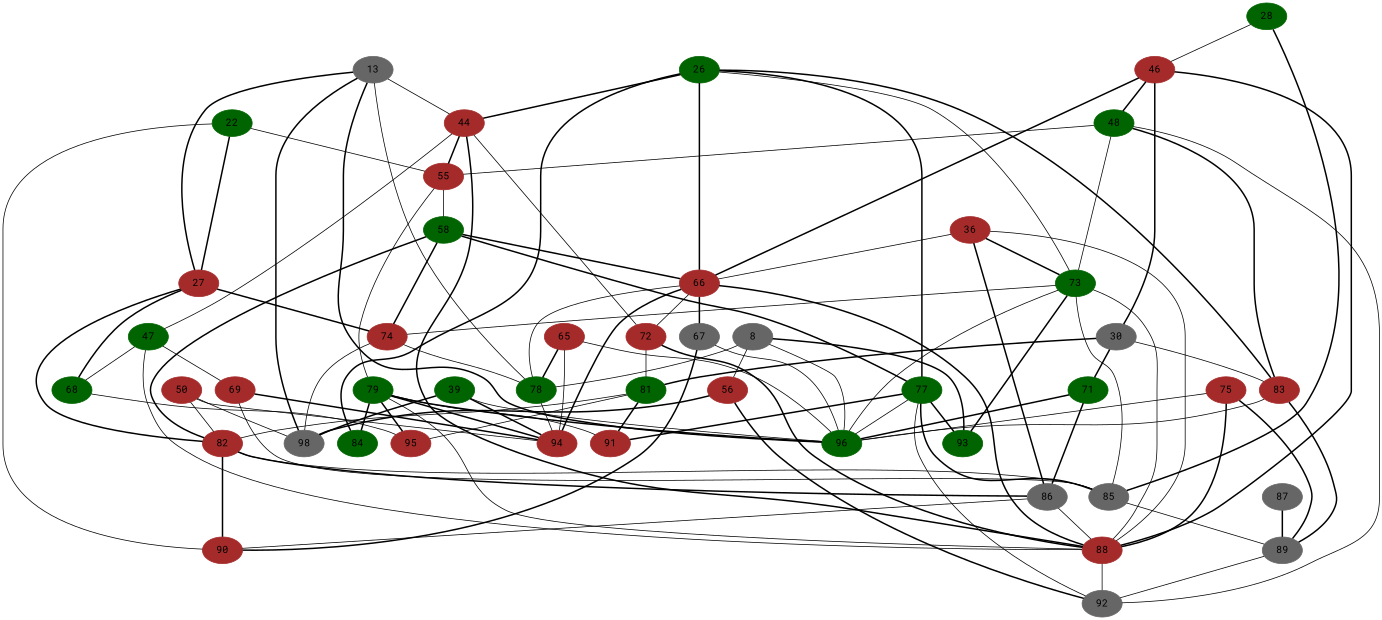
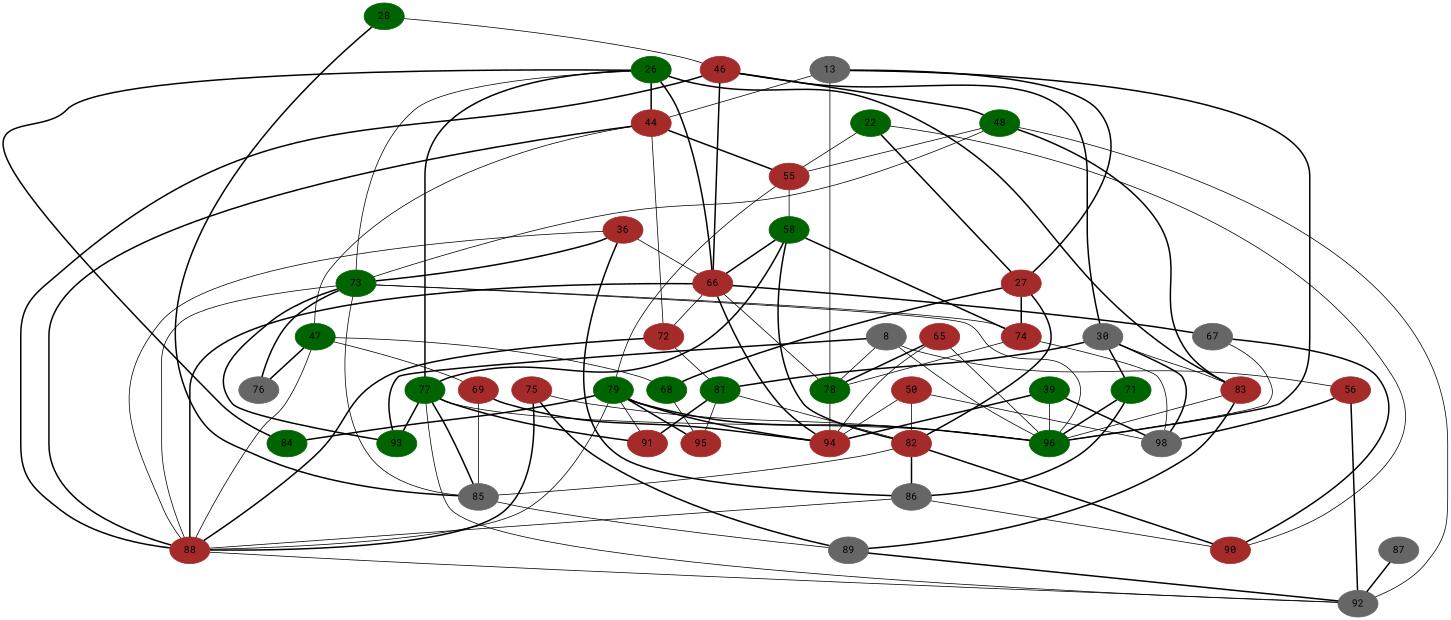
edge "13" -- "98": now "30" -- "98"
node "76": added
edge "87" -- "89": now "87" -- "92"
edge "89" -- "92": style solid -> bold
